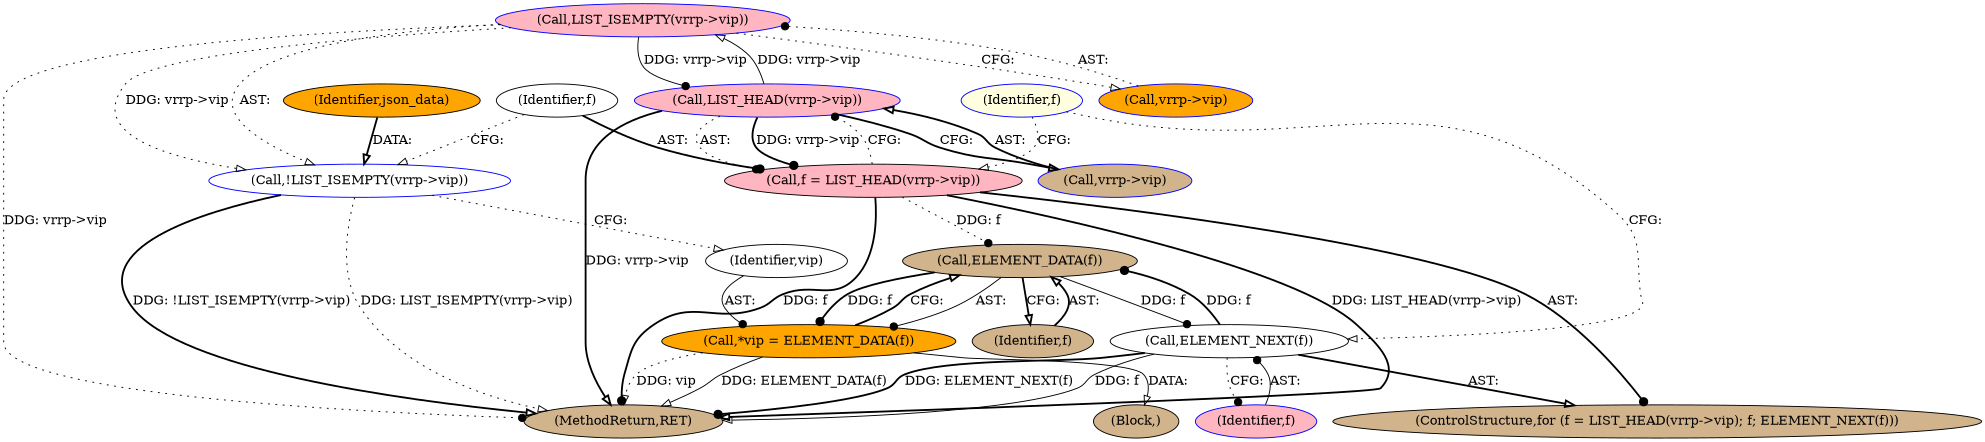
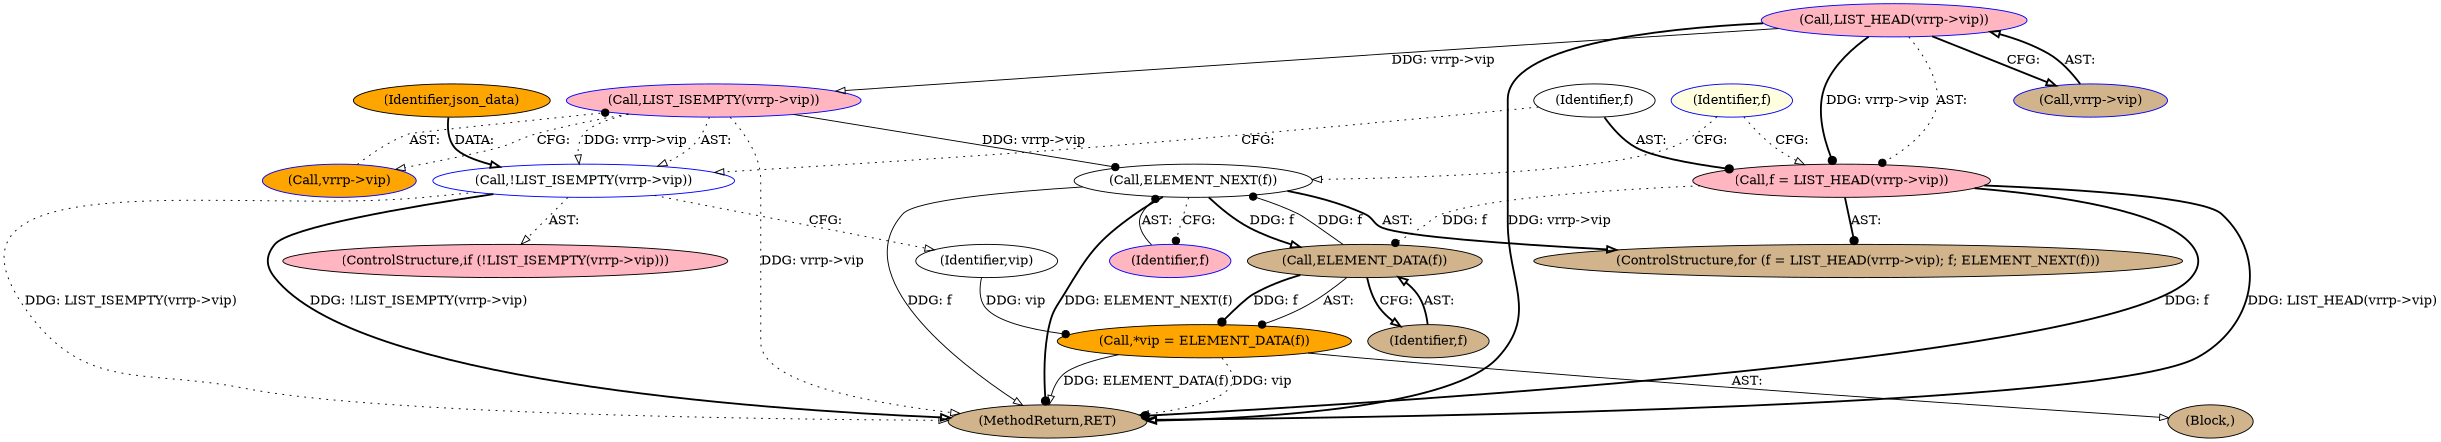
edge "(Call,LIST_ISEMPTY(vrrp->vip))" -> "(Call,LIST_HEAD(vrrp->vip))": now "(Call,LIST_ISEMPTY(vrrp->vip))" -> "(Call,ELEMENT_NEXT(f))"
edge "(Call,f = LIST_HEAD(vrrp->vip))" -> "(Call,LIST_HEAD(vrrp->vip))": removed, label "CFG:"
edge "(Call,LIST_ISEMPTY(vrrp->vip))" -> "(MethodReturn,RET)": arrowhead dot -> onormal
node "(ControlStructure,if (!LIST_ISEMPTY(vrrp->vip)))": added
edge "(Call,ELEMENT_NEXT(f))" -> "(Call,ELEMENT_DATA(f))": arrowhead dot -> onormal
edge "(Call,*vip = ELEMENT_DATA(f))" -> "(Call,ELEMENT_DATA(f))": removed, label "CFG:"
edge "(Identifier,vip)" -> "(Call,*vip = ELEMENT_DATA(f))": label "AST: " -> "DDG: vip"
edge "(Call,*vip = ELEMENT_DATA(f))" -> "(Block,)": label "DATA: " -> "AST: "
